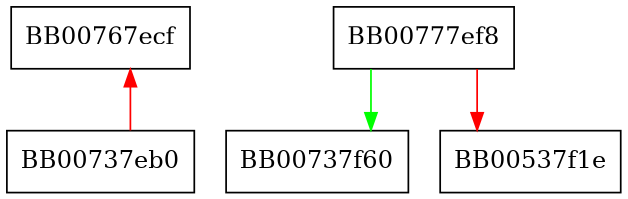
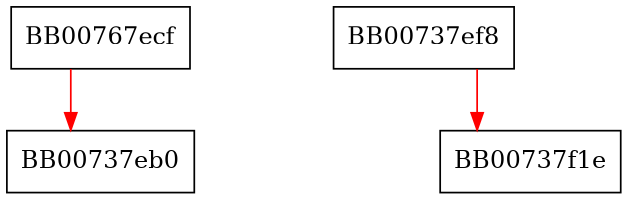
node "BB00777ef8": label "BB00777ef8" -> "BB00737ef8"
edge "BB00737eb0" -> "BB00767ecf": reversed
node "BB00737f60": removed
node "BB00537f1e": label "BB00537f1e" -> "BB00737f1e"
